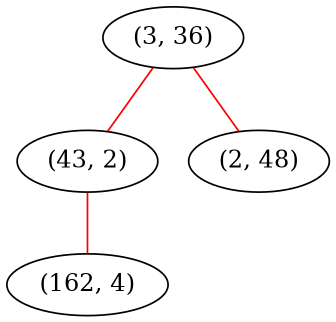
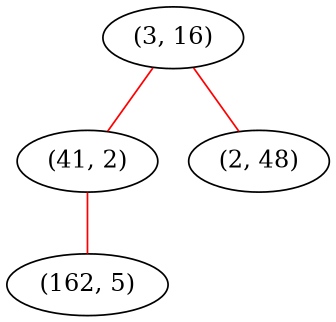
node "(3, 36)": label "(3, 36)" -> "(3, 16)"
node "(43, 2)": label "(43, 2)" -> "(41, 2)"
node "(162, 4)": label "(162, 4)" -> "(162, 5)"
